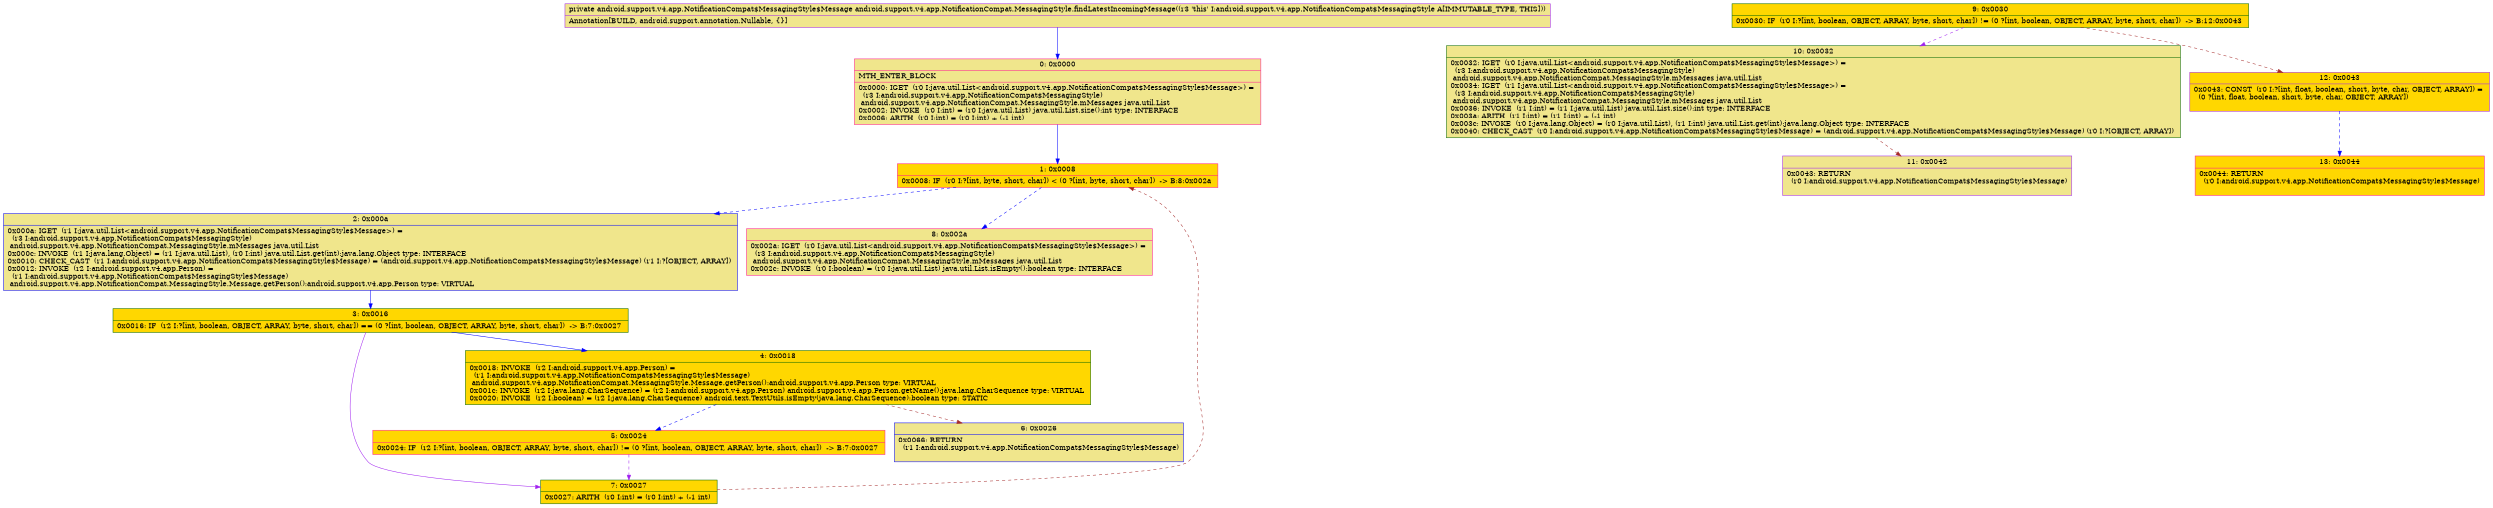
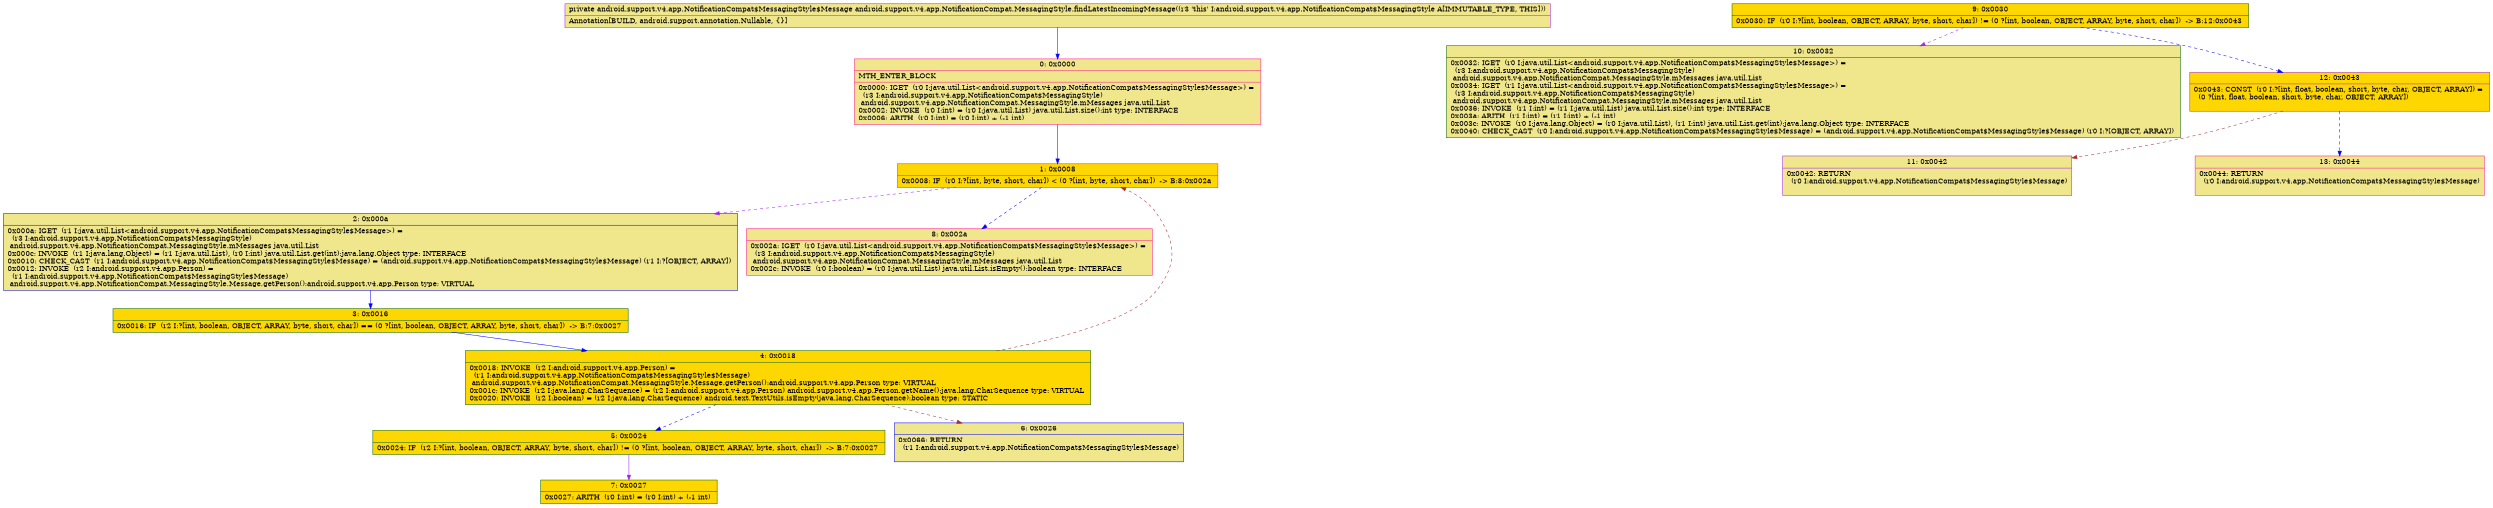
edge "9: 0x0030" -> "12: 0x0043": color brown -> blue
edge "10: 0x0032" -> "11: 0x0042": now "12: 0x0043" -> "11: 0x0042"
node "11: 0x0042": text "0x0043: RETURN" -> "0x0042: RETURN"
node "13: 0x0044": fillcolor gold -> khaki
edge "1: 0x0008" -> "2: 0x000a": color blue -> purple
node "5: 0x0024": color deeppink -> darkgreen
edge "5: 0x0024" -> "7: 0x0027": style dashed -> solid
edge "3: 0x0016" -> "7: 0x0027": removed
edge "7: 0x0027" -> "1: 0x0008": now "4: 0x0018" -> "1: 0x0008"
